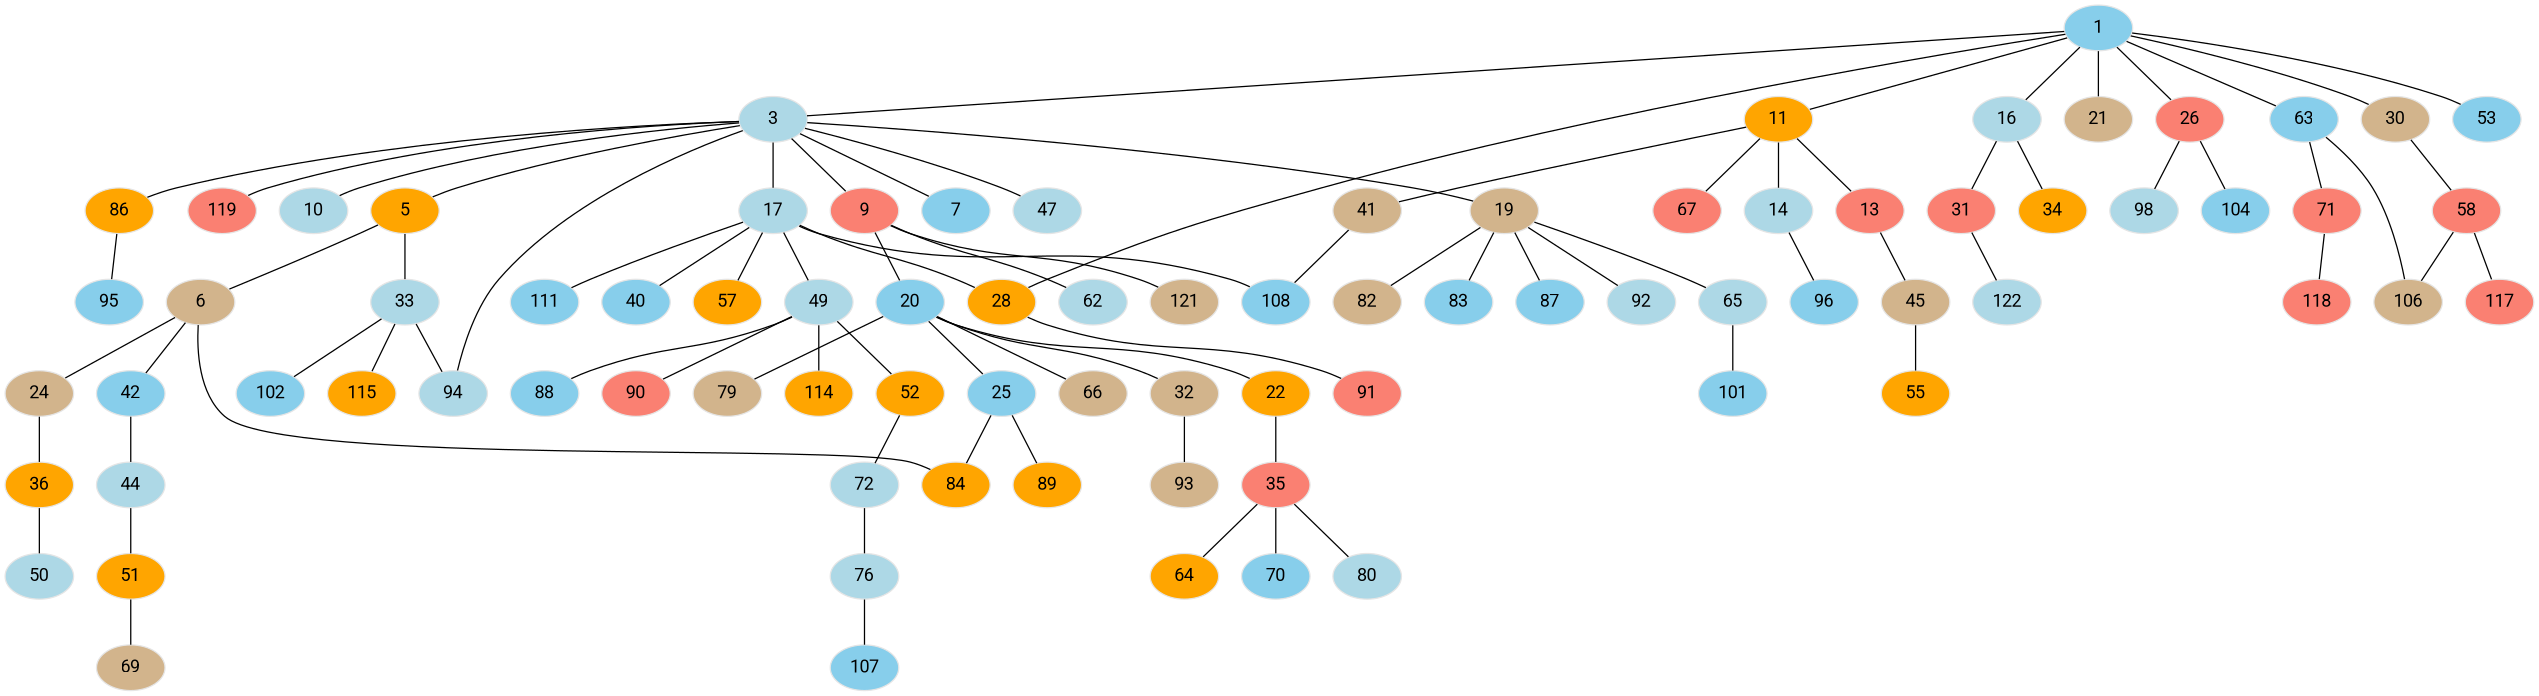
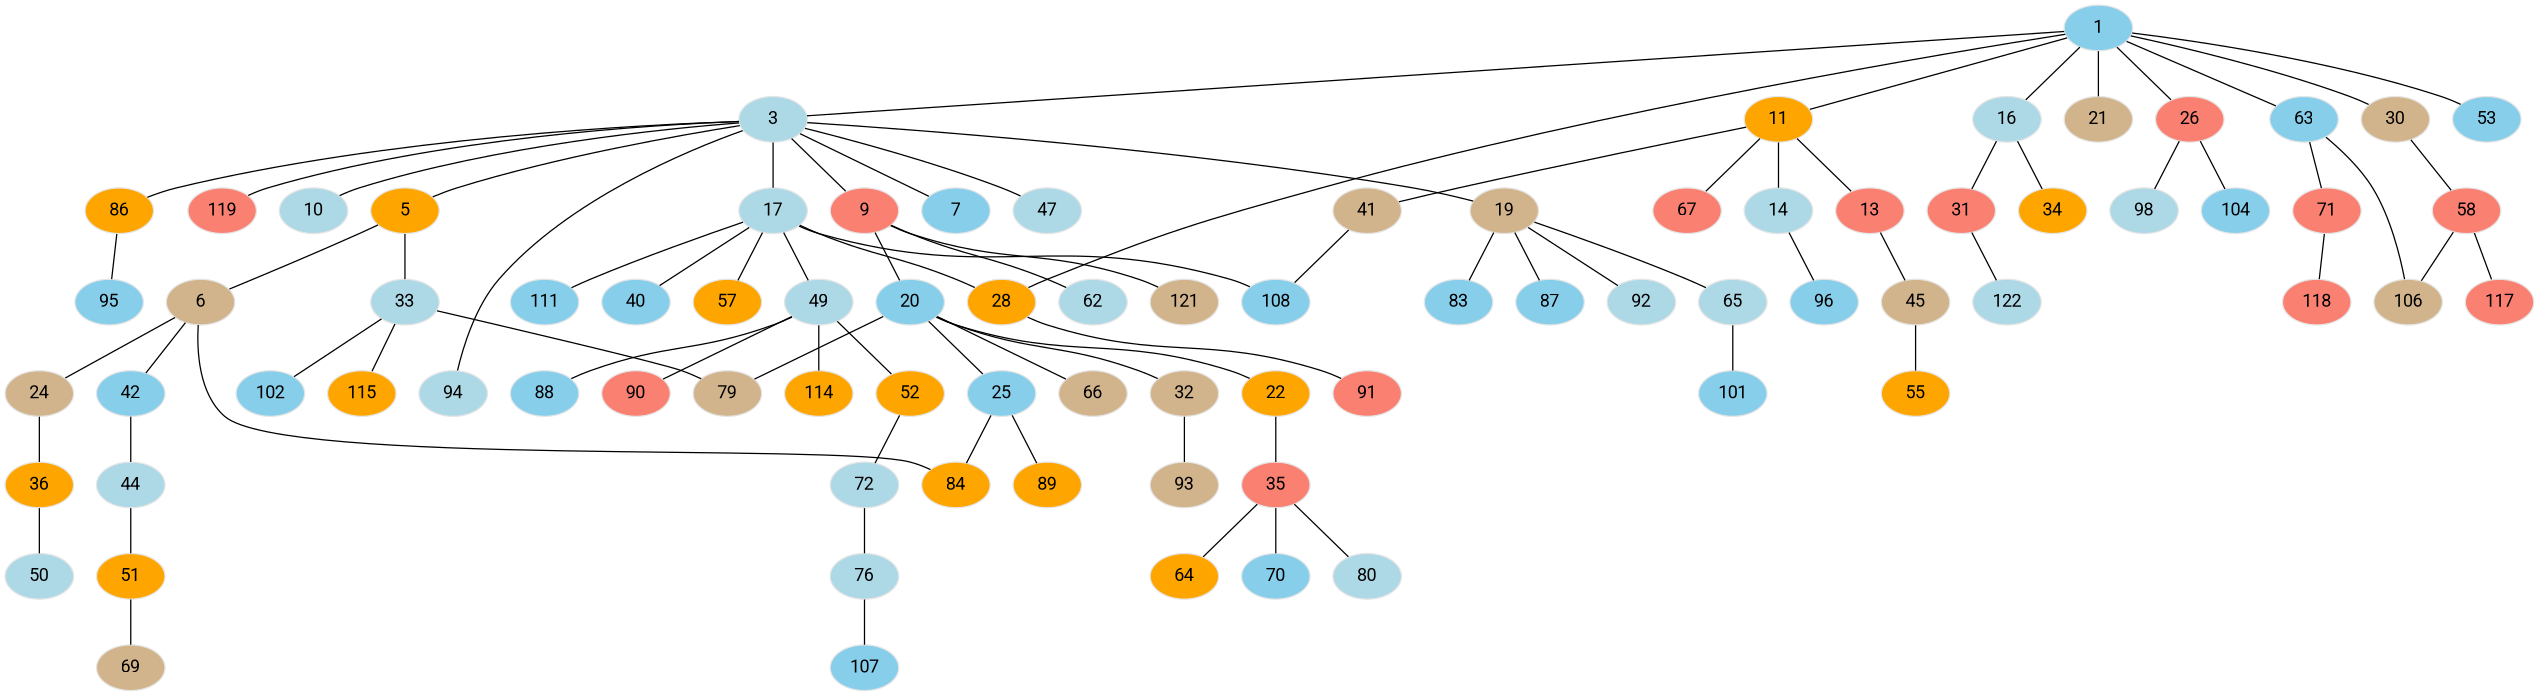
node "82": removed
edge "33" -- "94": now "33" -- "79"
